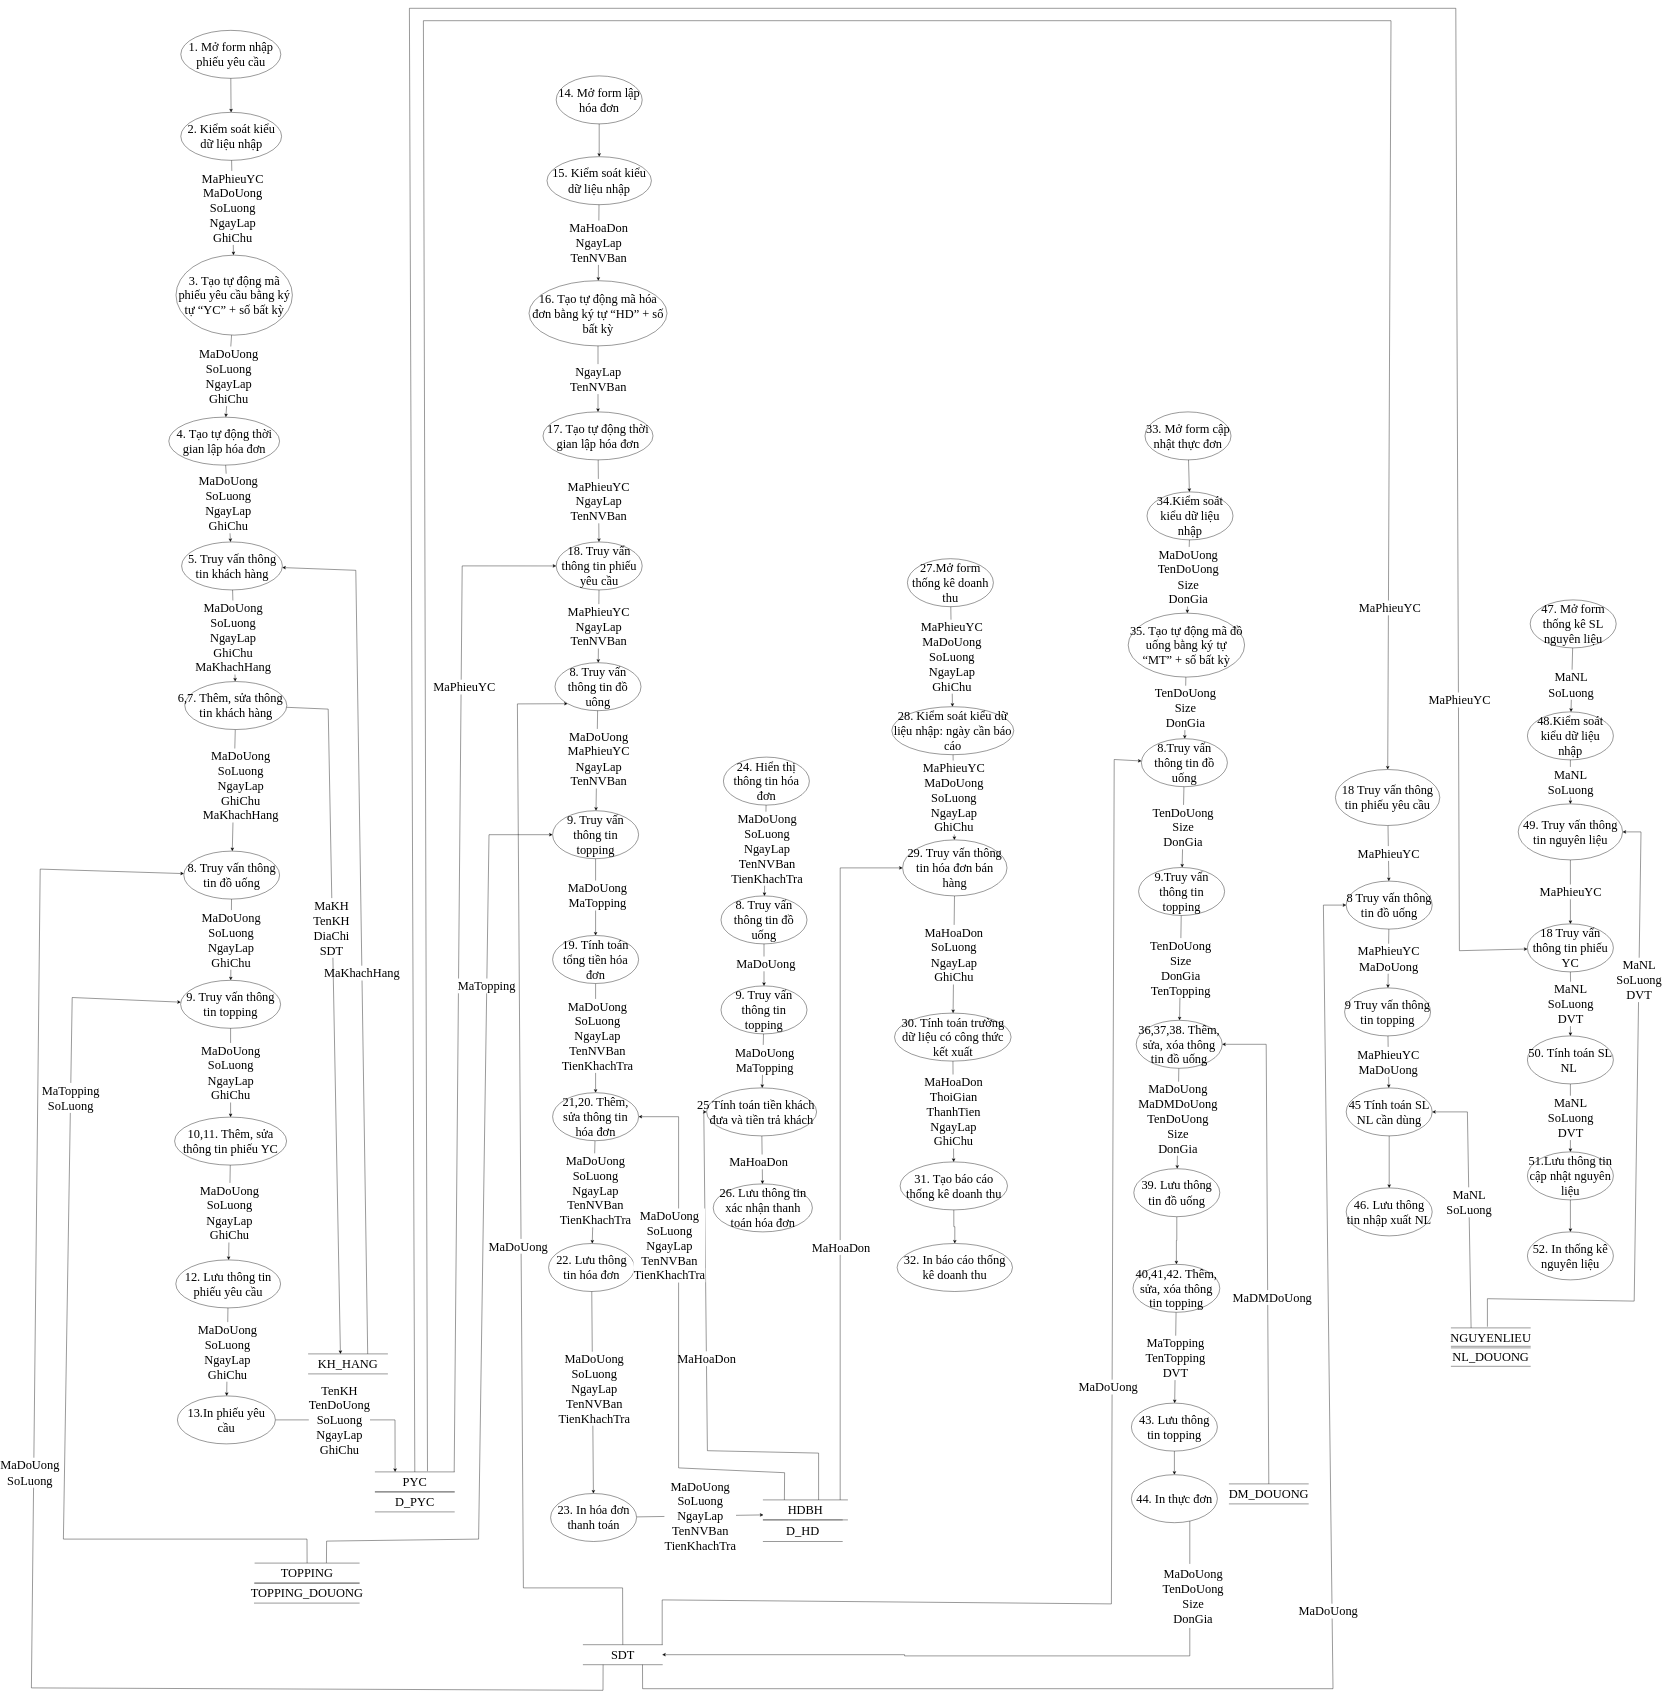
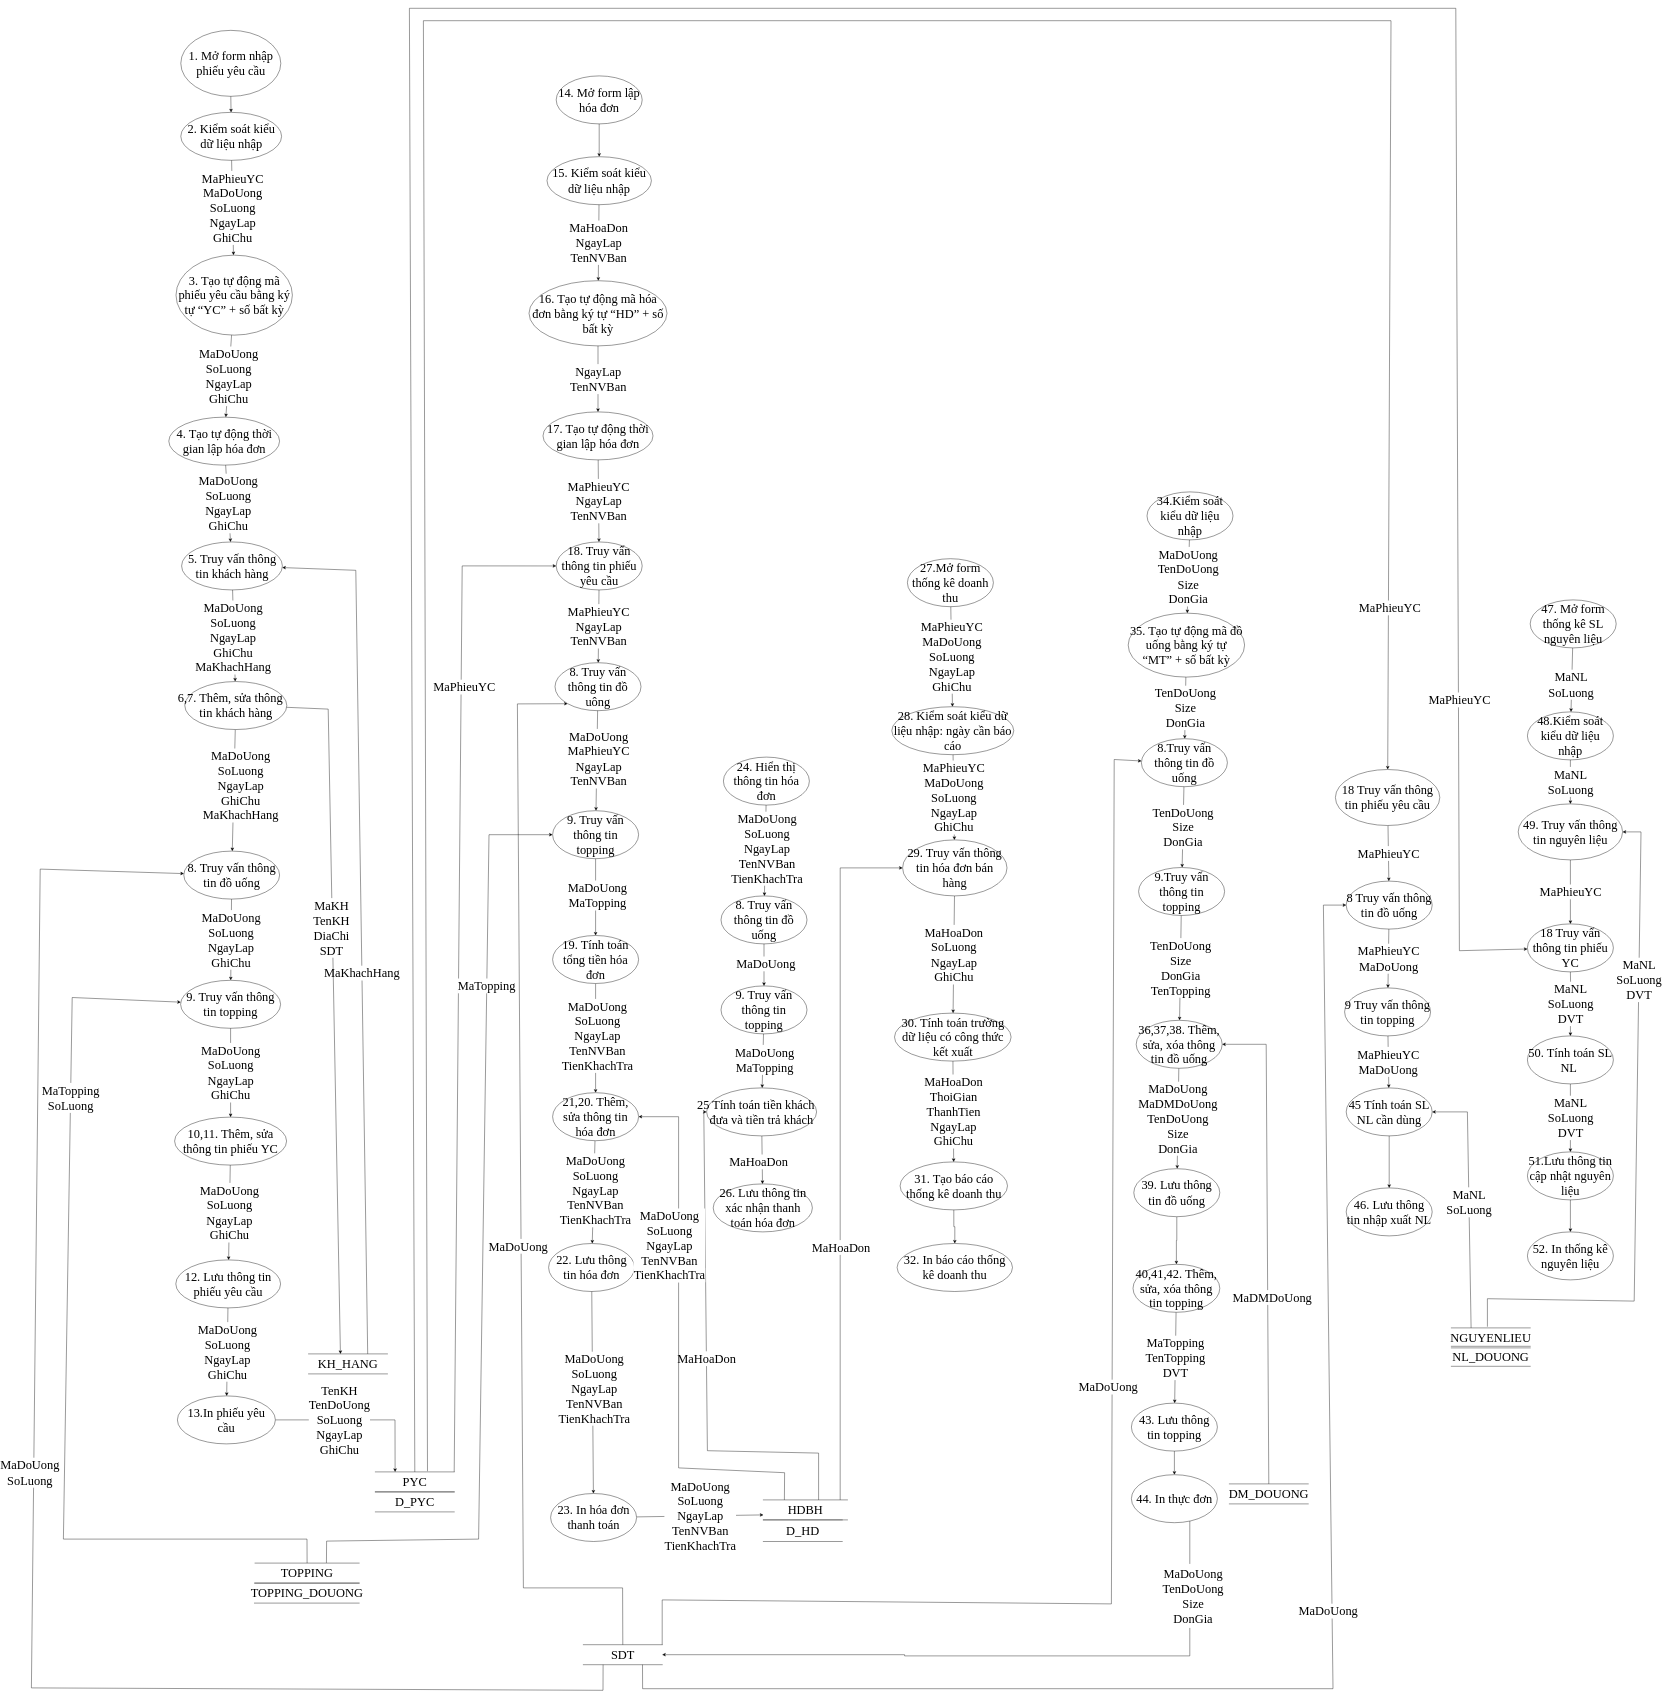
node "1. Mở form nhập phiếu yêu cầu": size 100x48 -> 100x66
node "33. Mở form cập nhật thực đơn": removed
edge "33. Mở form cập nhật thực đơn" -> "34.Kiểm soát kiểu dữ liệu nhập": removed
